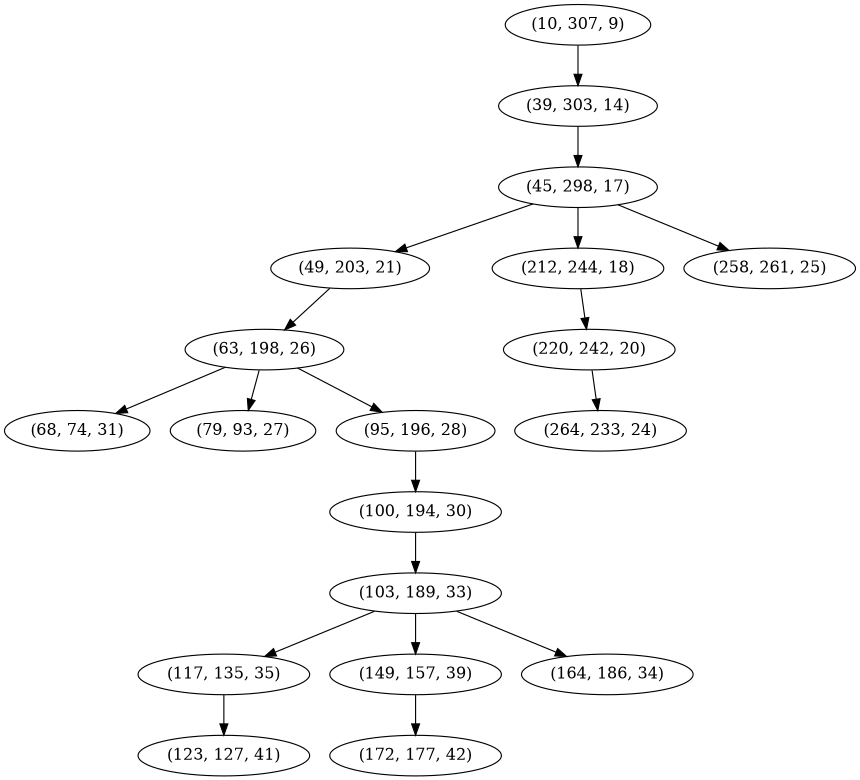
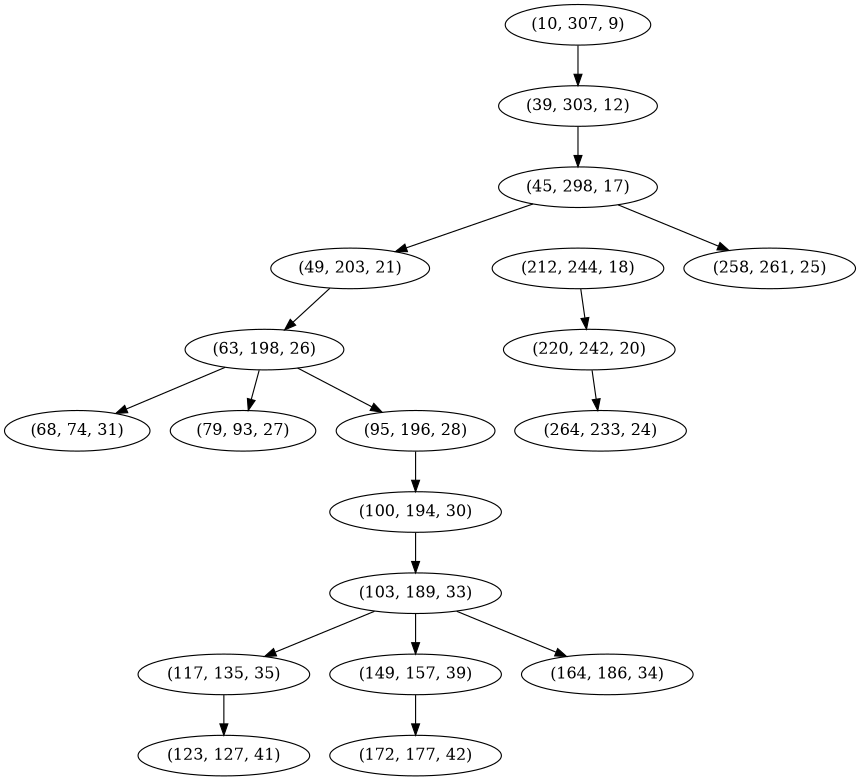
node "(39, 303, 14)": label "(39, 303, 14)" -> "(39, 303, 12)"
edge "(45, 298, 17)" -> "(212, 244, 18)": removed
